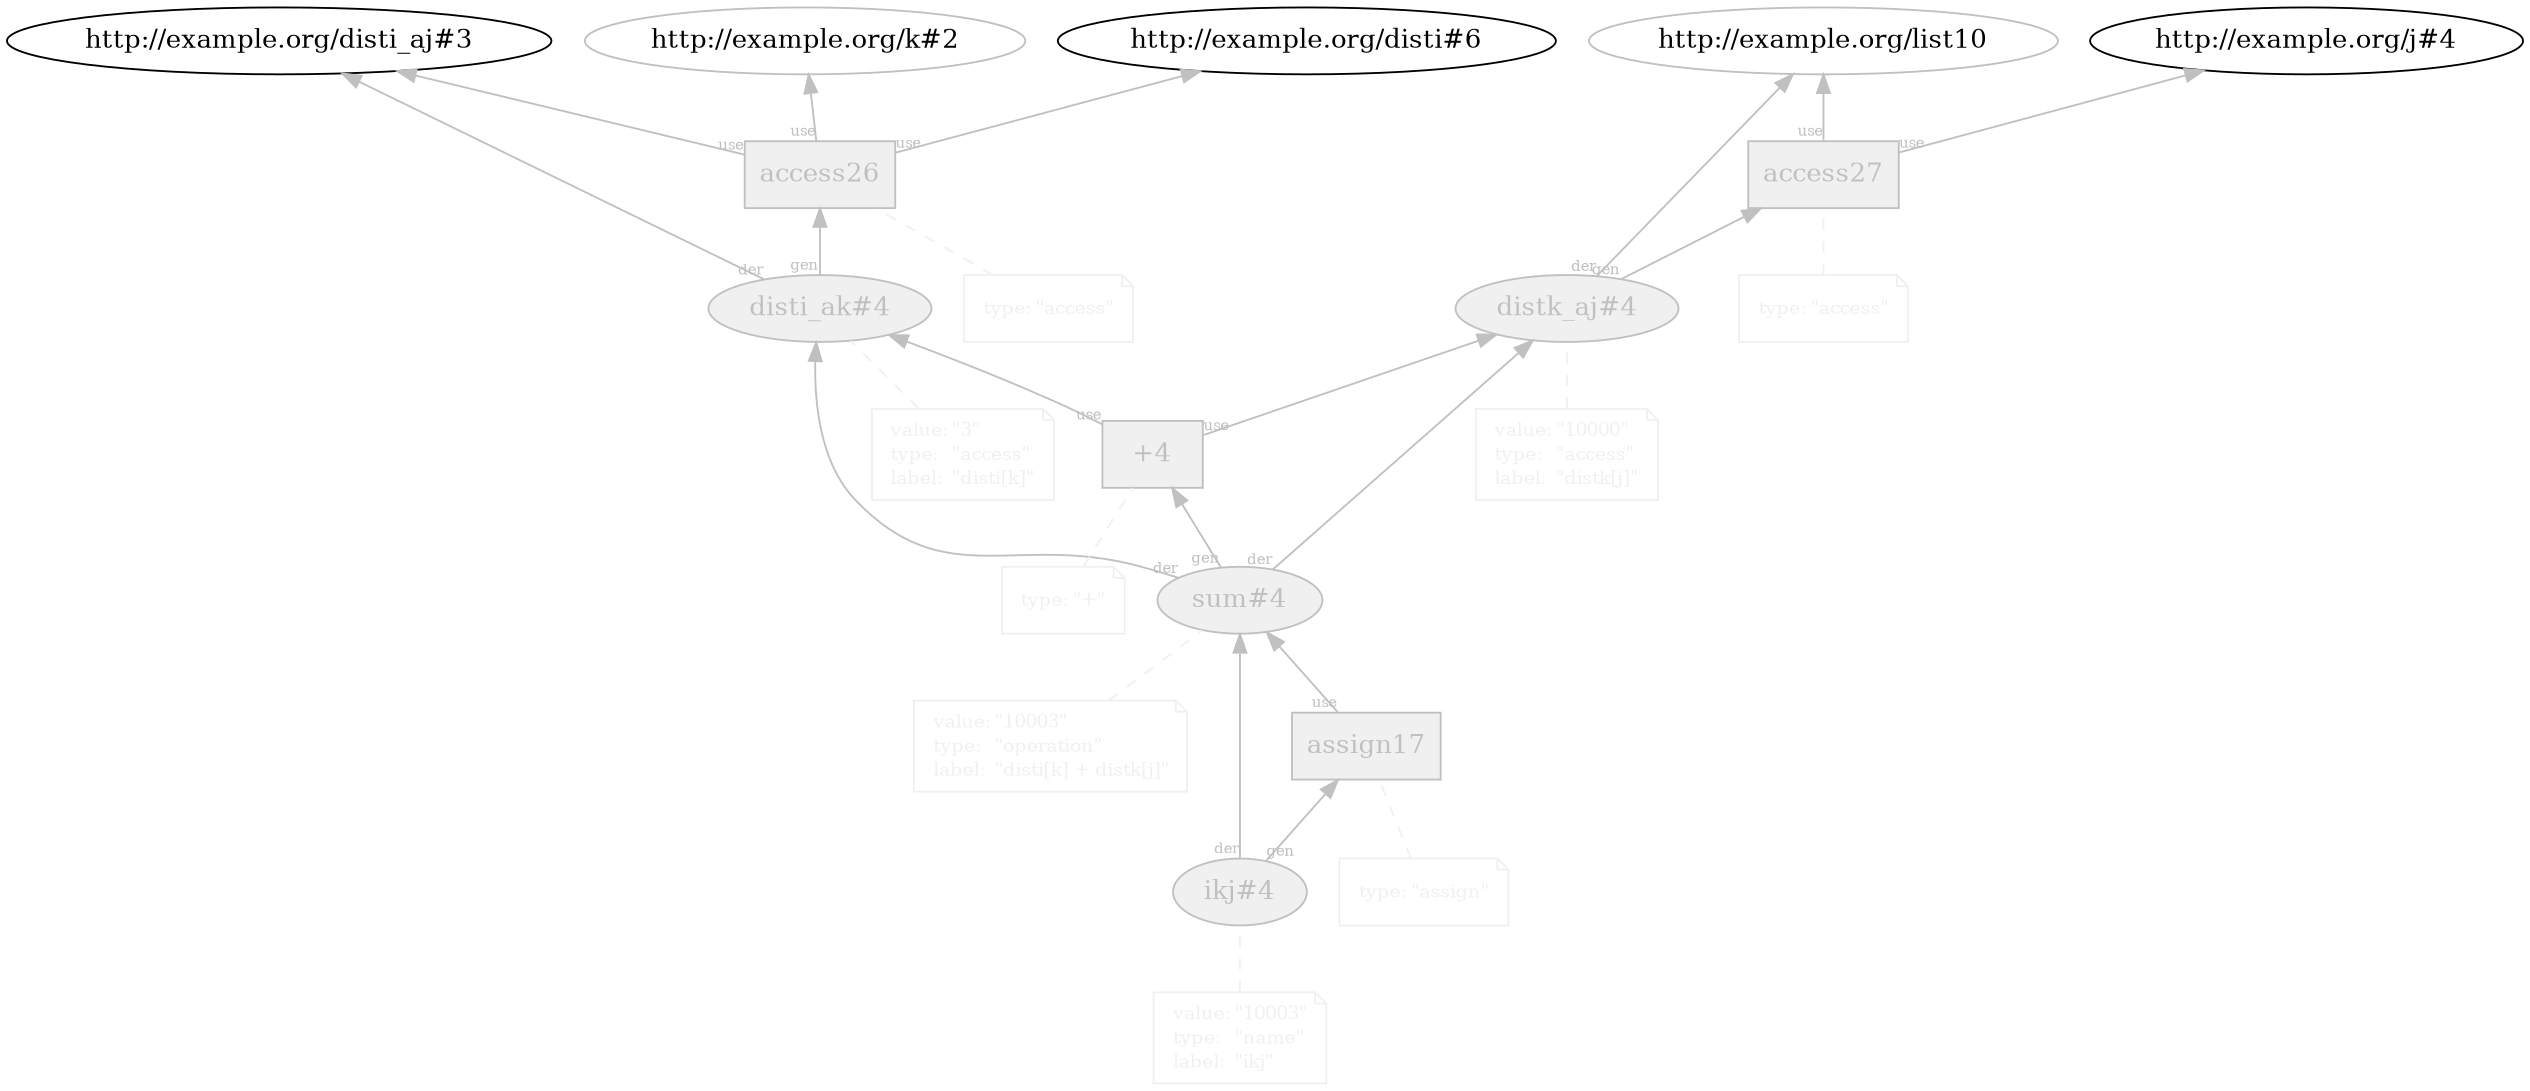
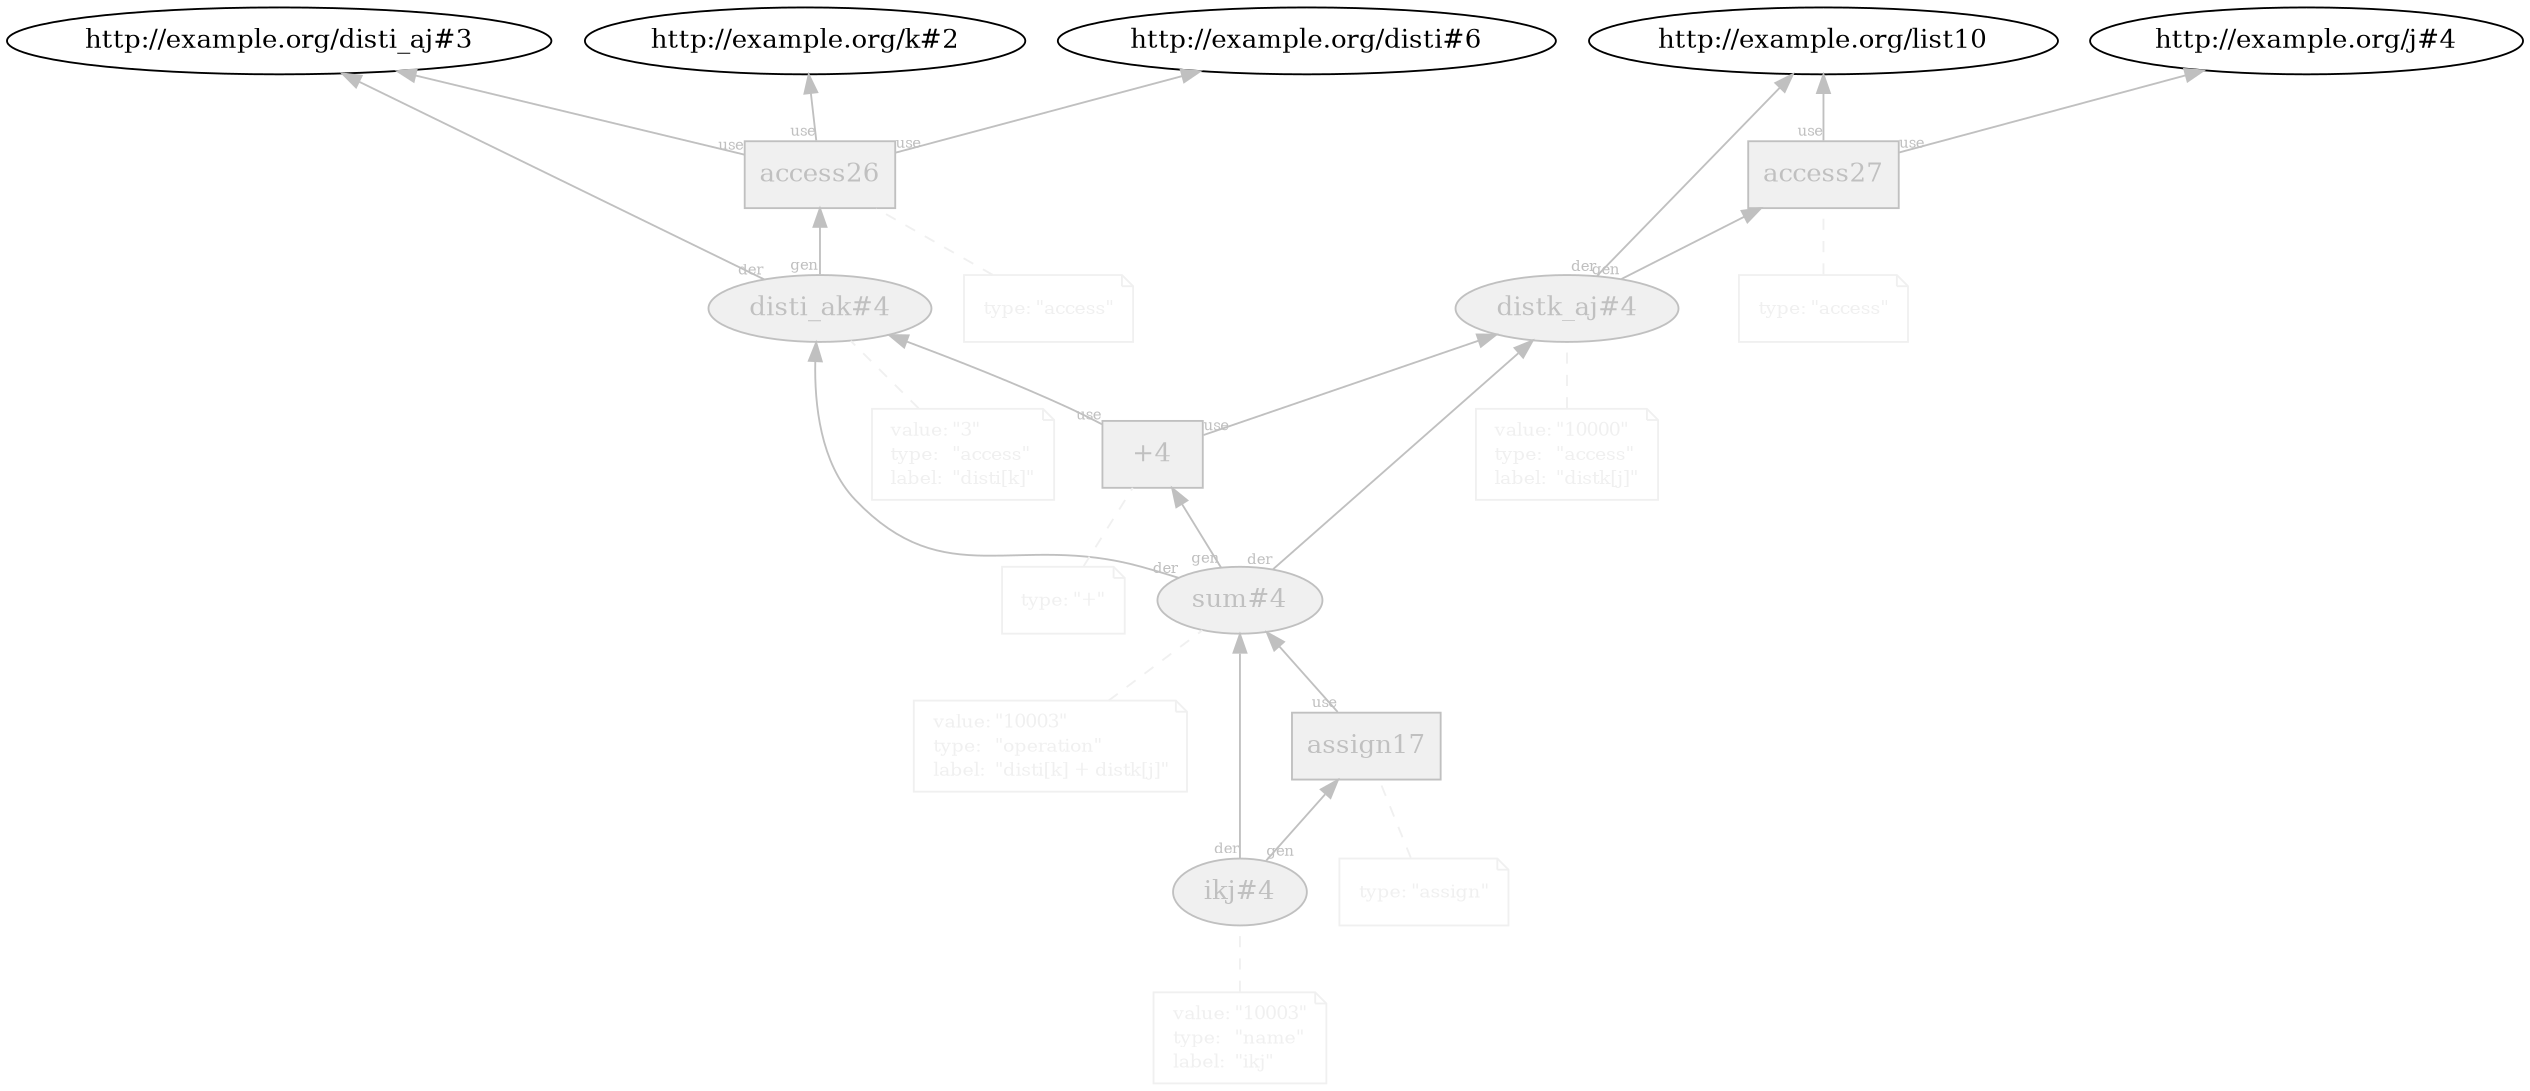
node "http://example.org/k#2": color gray -> black
node "http://example.org/list10": color gray -> black
